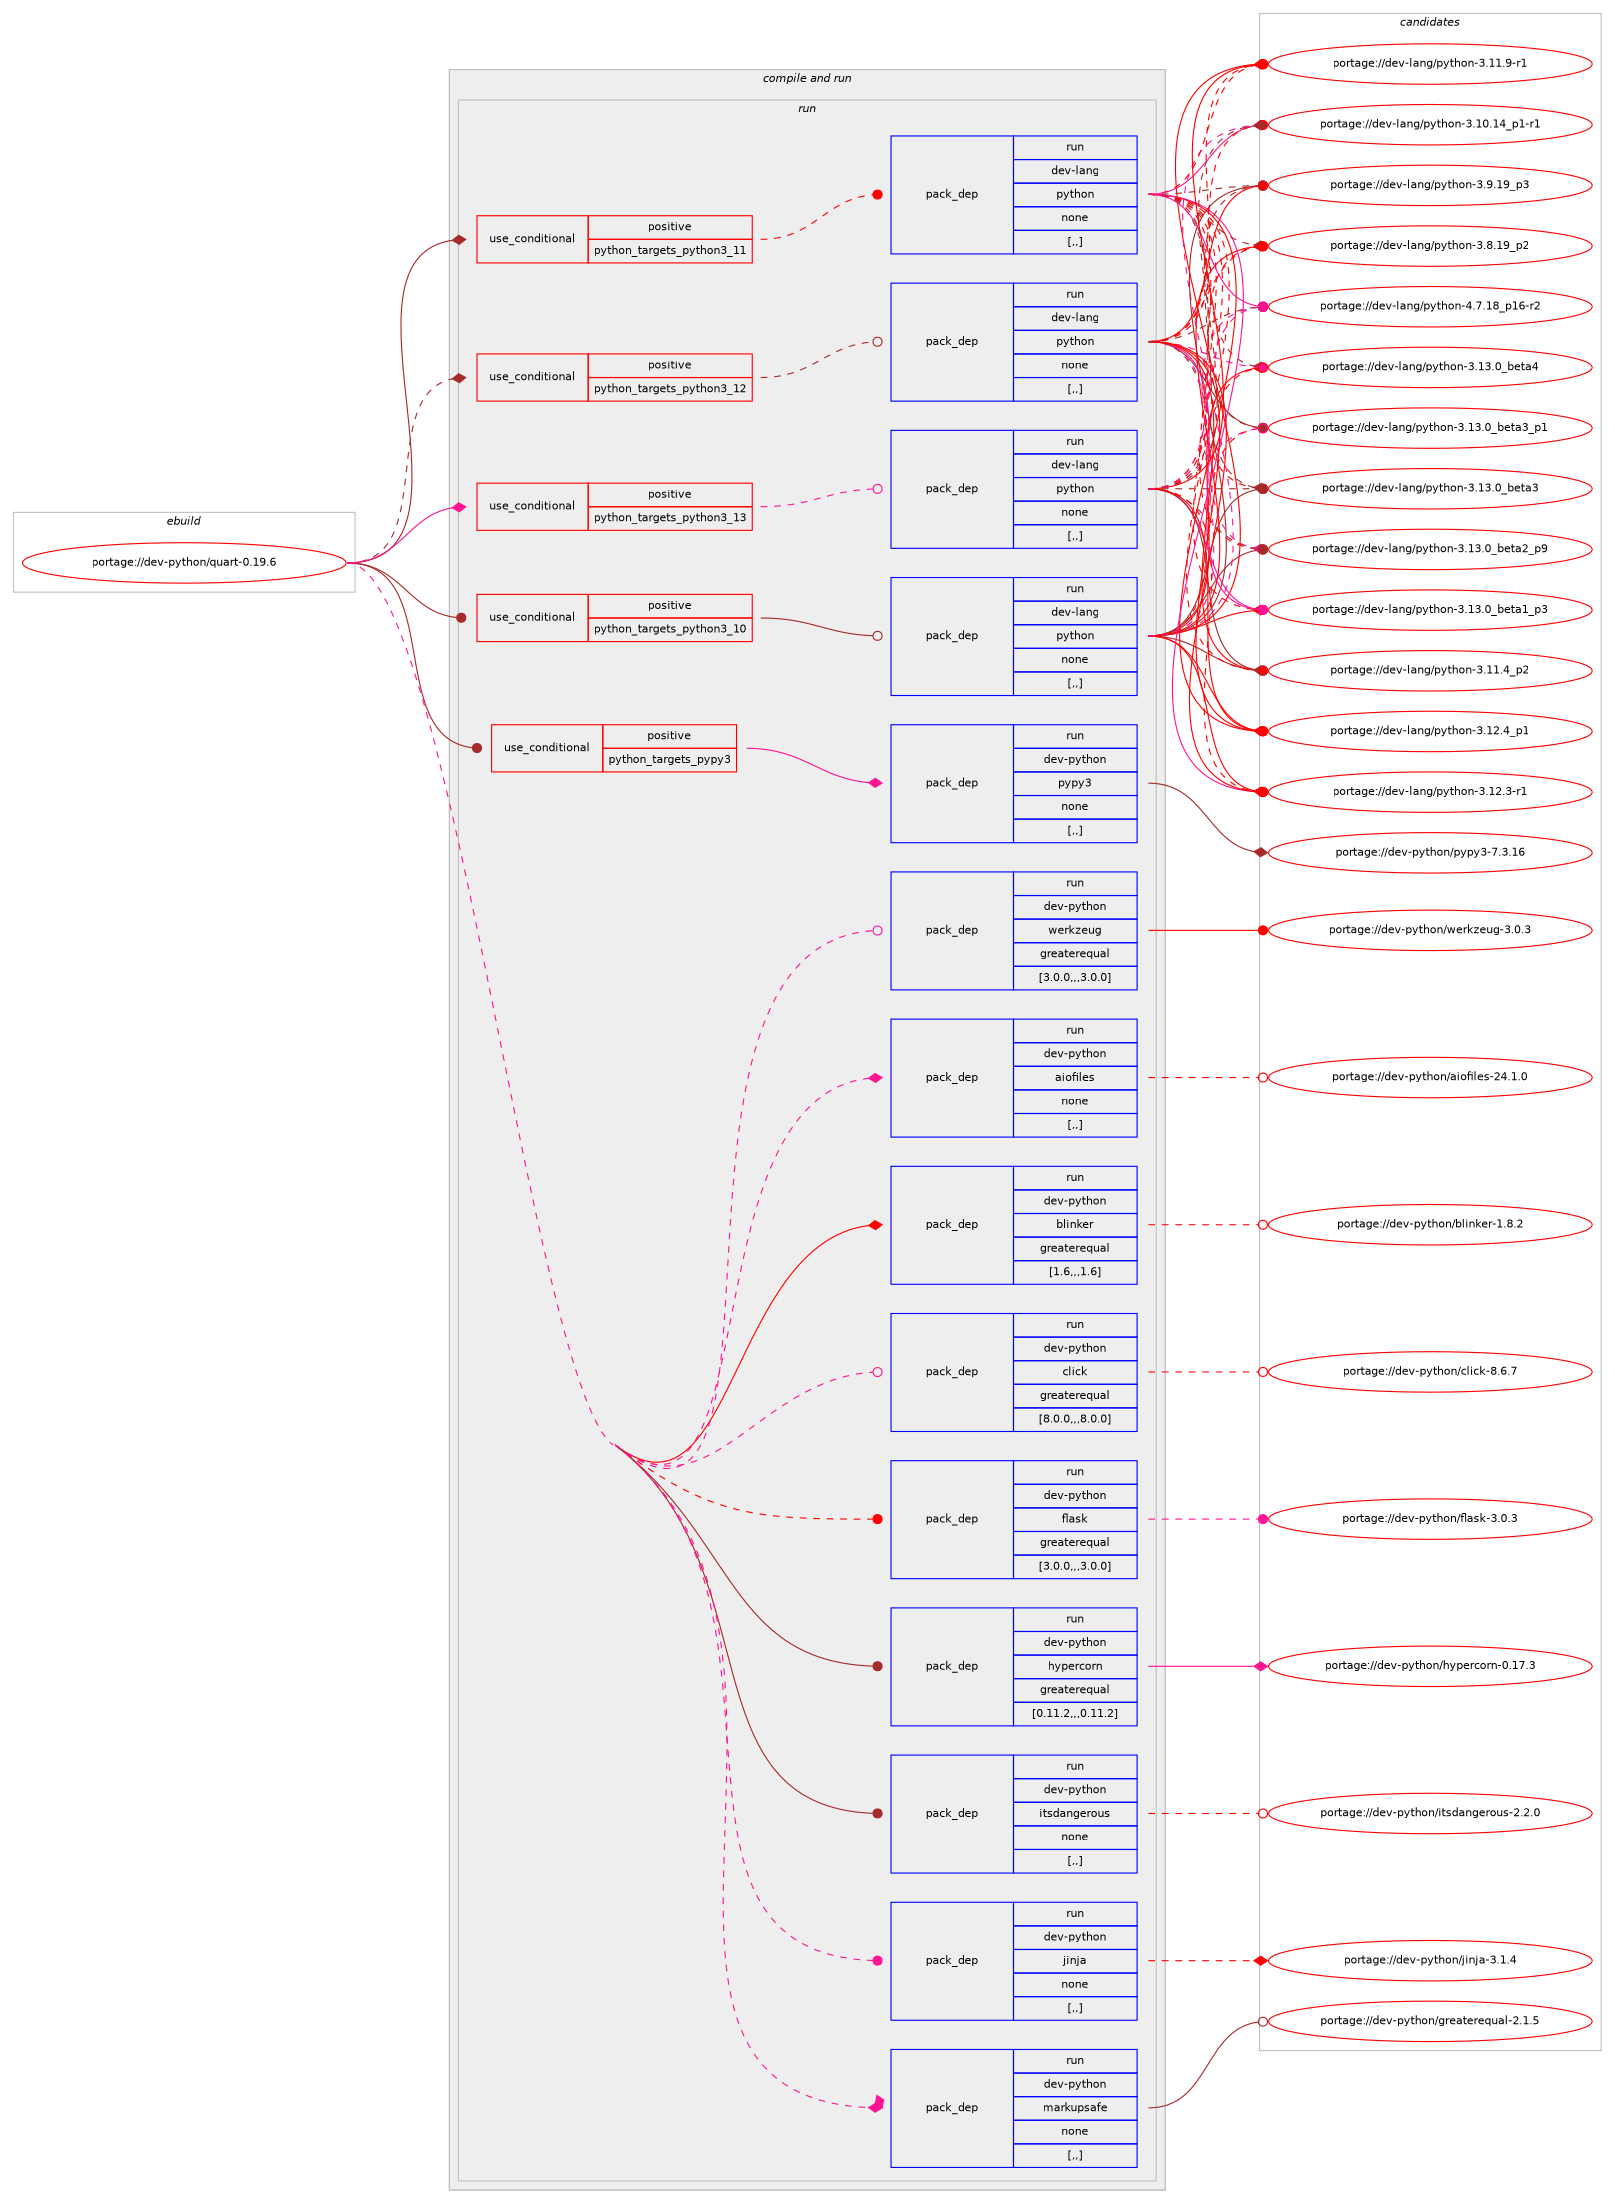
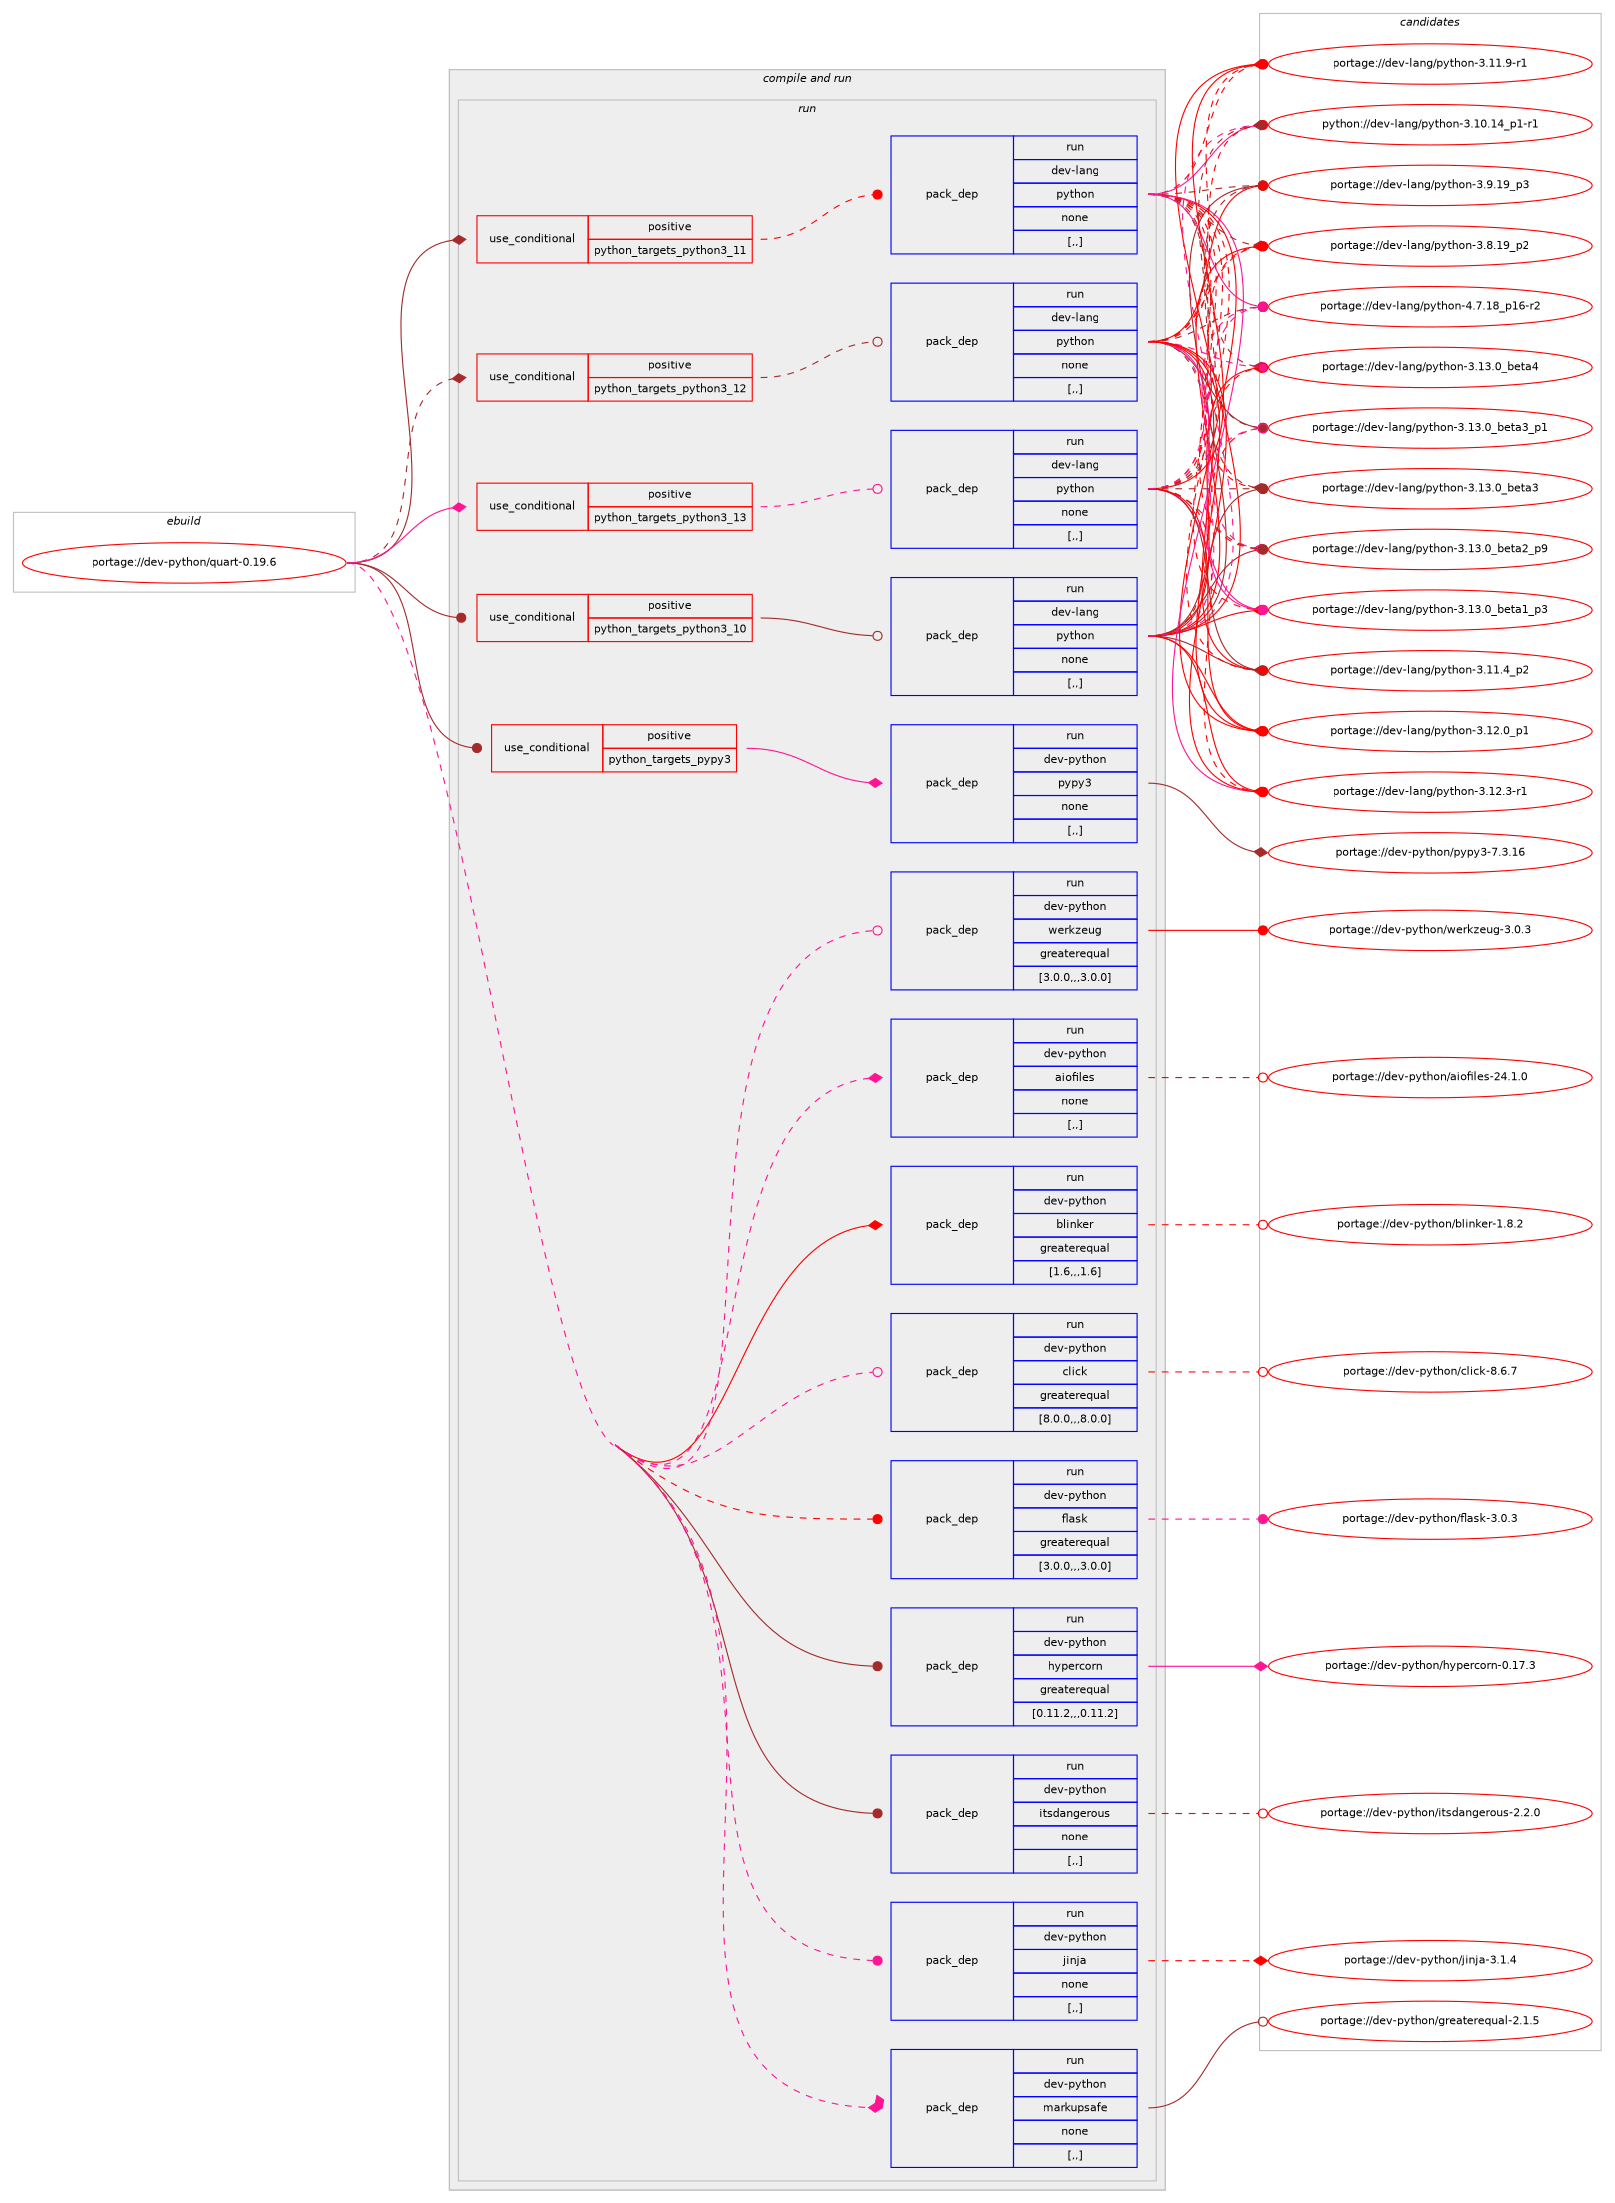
node "portage://dev-lang/python-3.10.14_p1-r1": label "portage://dev-lang/python-3.10.14_p1-r1" -> "python://dev-lang/python-3.10.14_p1-r1"
node "portage://dev-lang/python-3.12.4_p1": label "portage://dev-lang/python-3.12.4_p1" -> "portage://dev-lang/python-3.12.0_p1"
